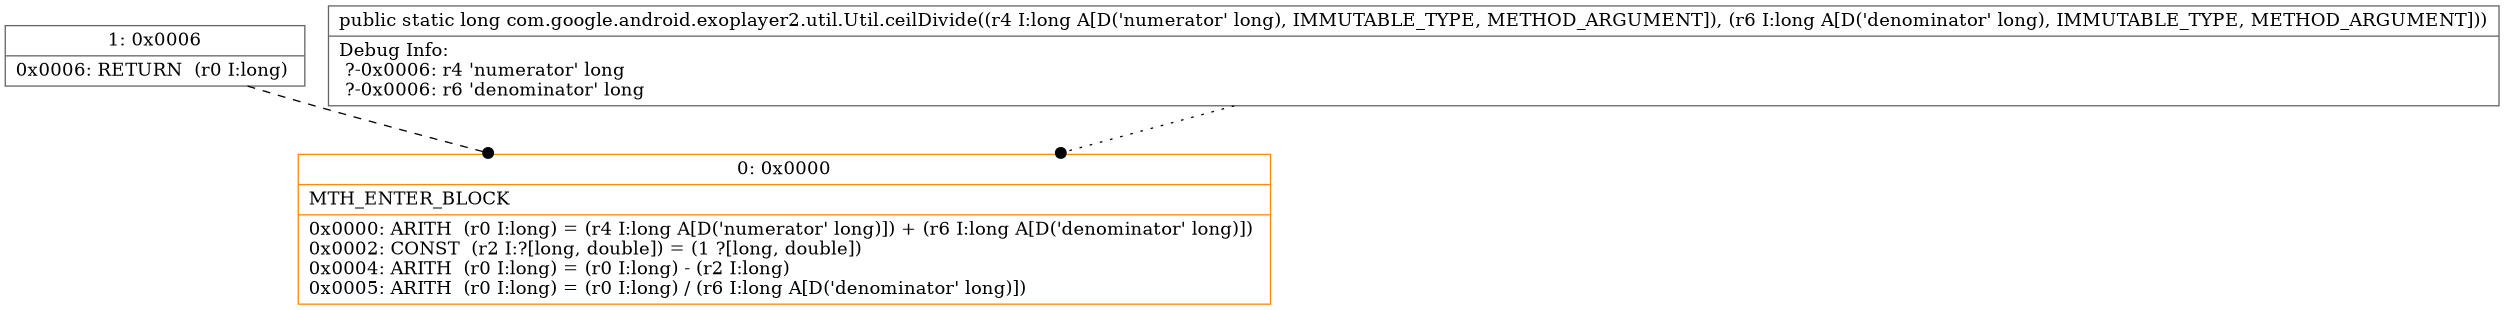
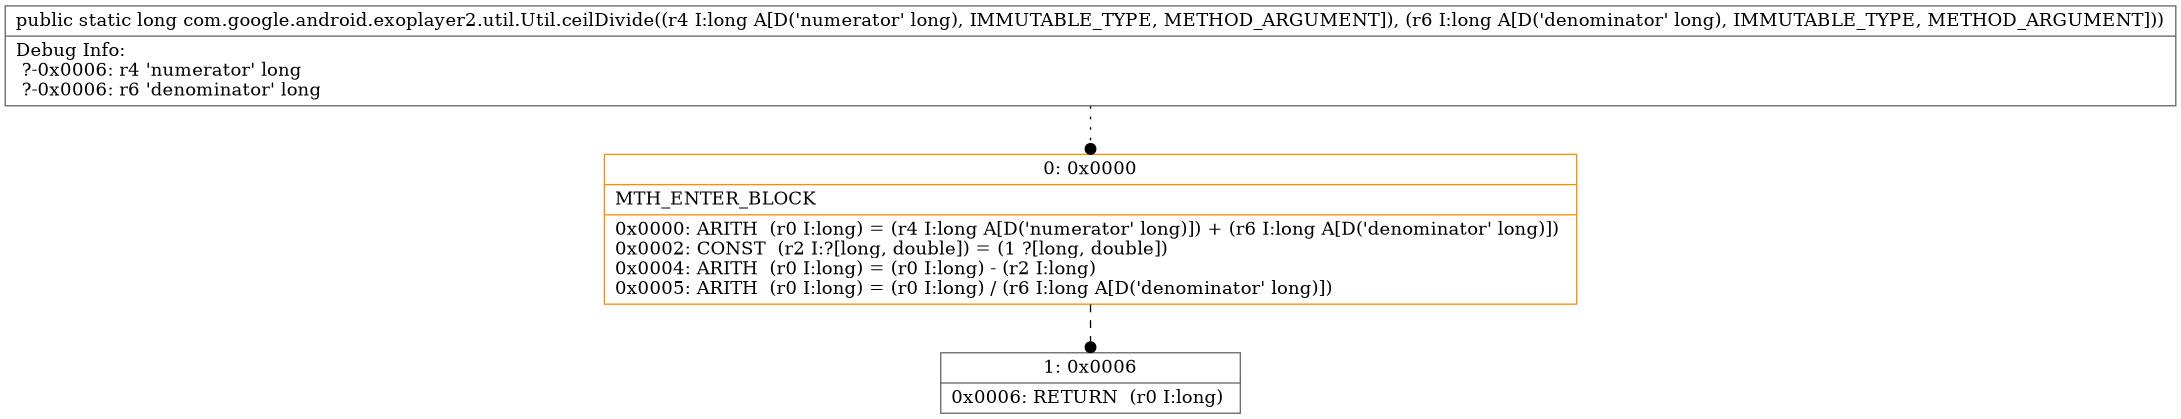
edge "1: 0x0006" -> "0: 0x0000": reversed
